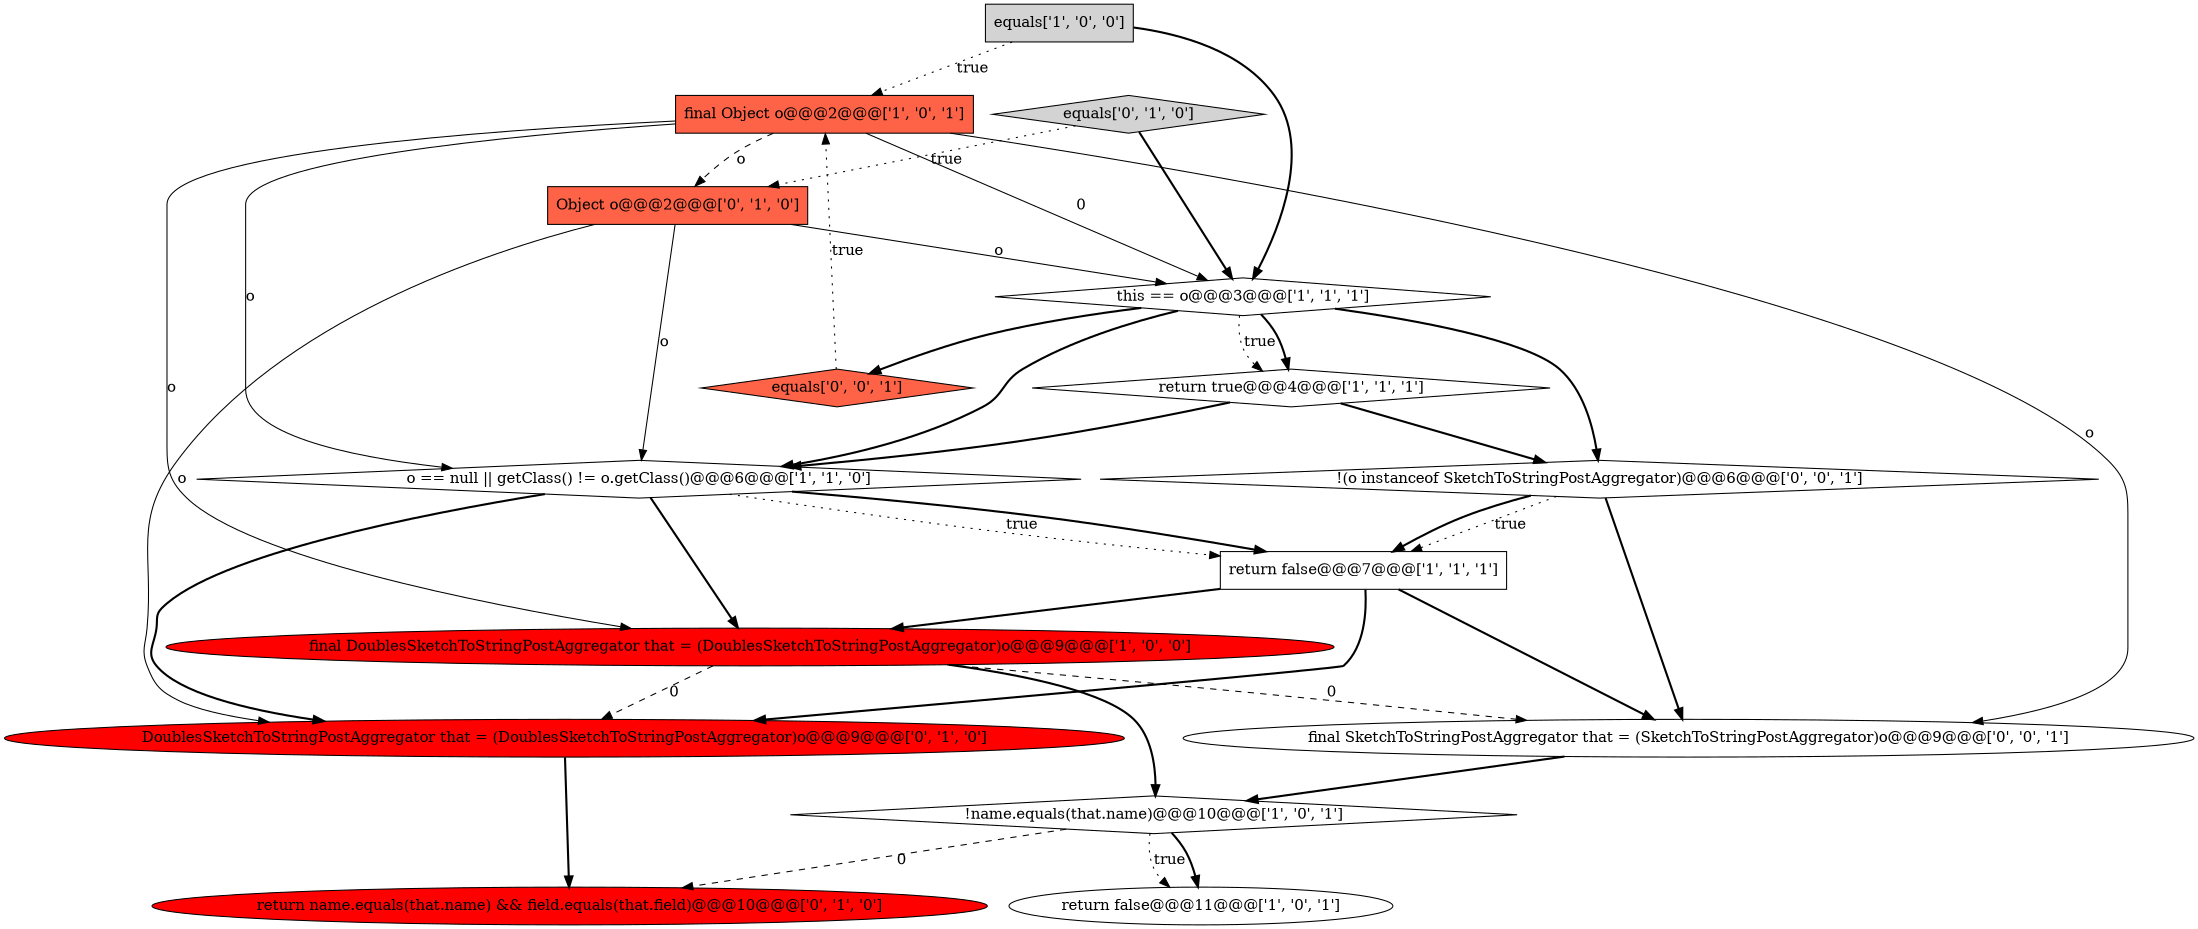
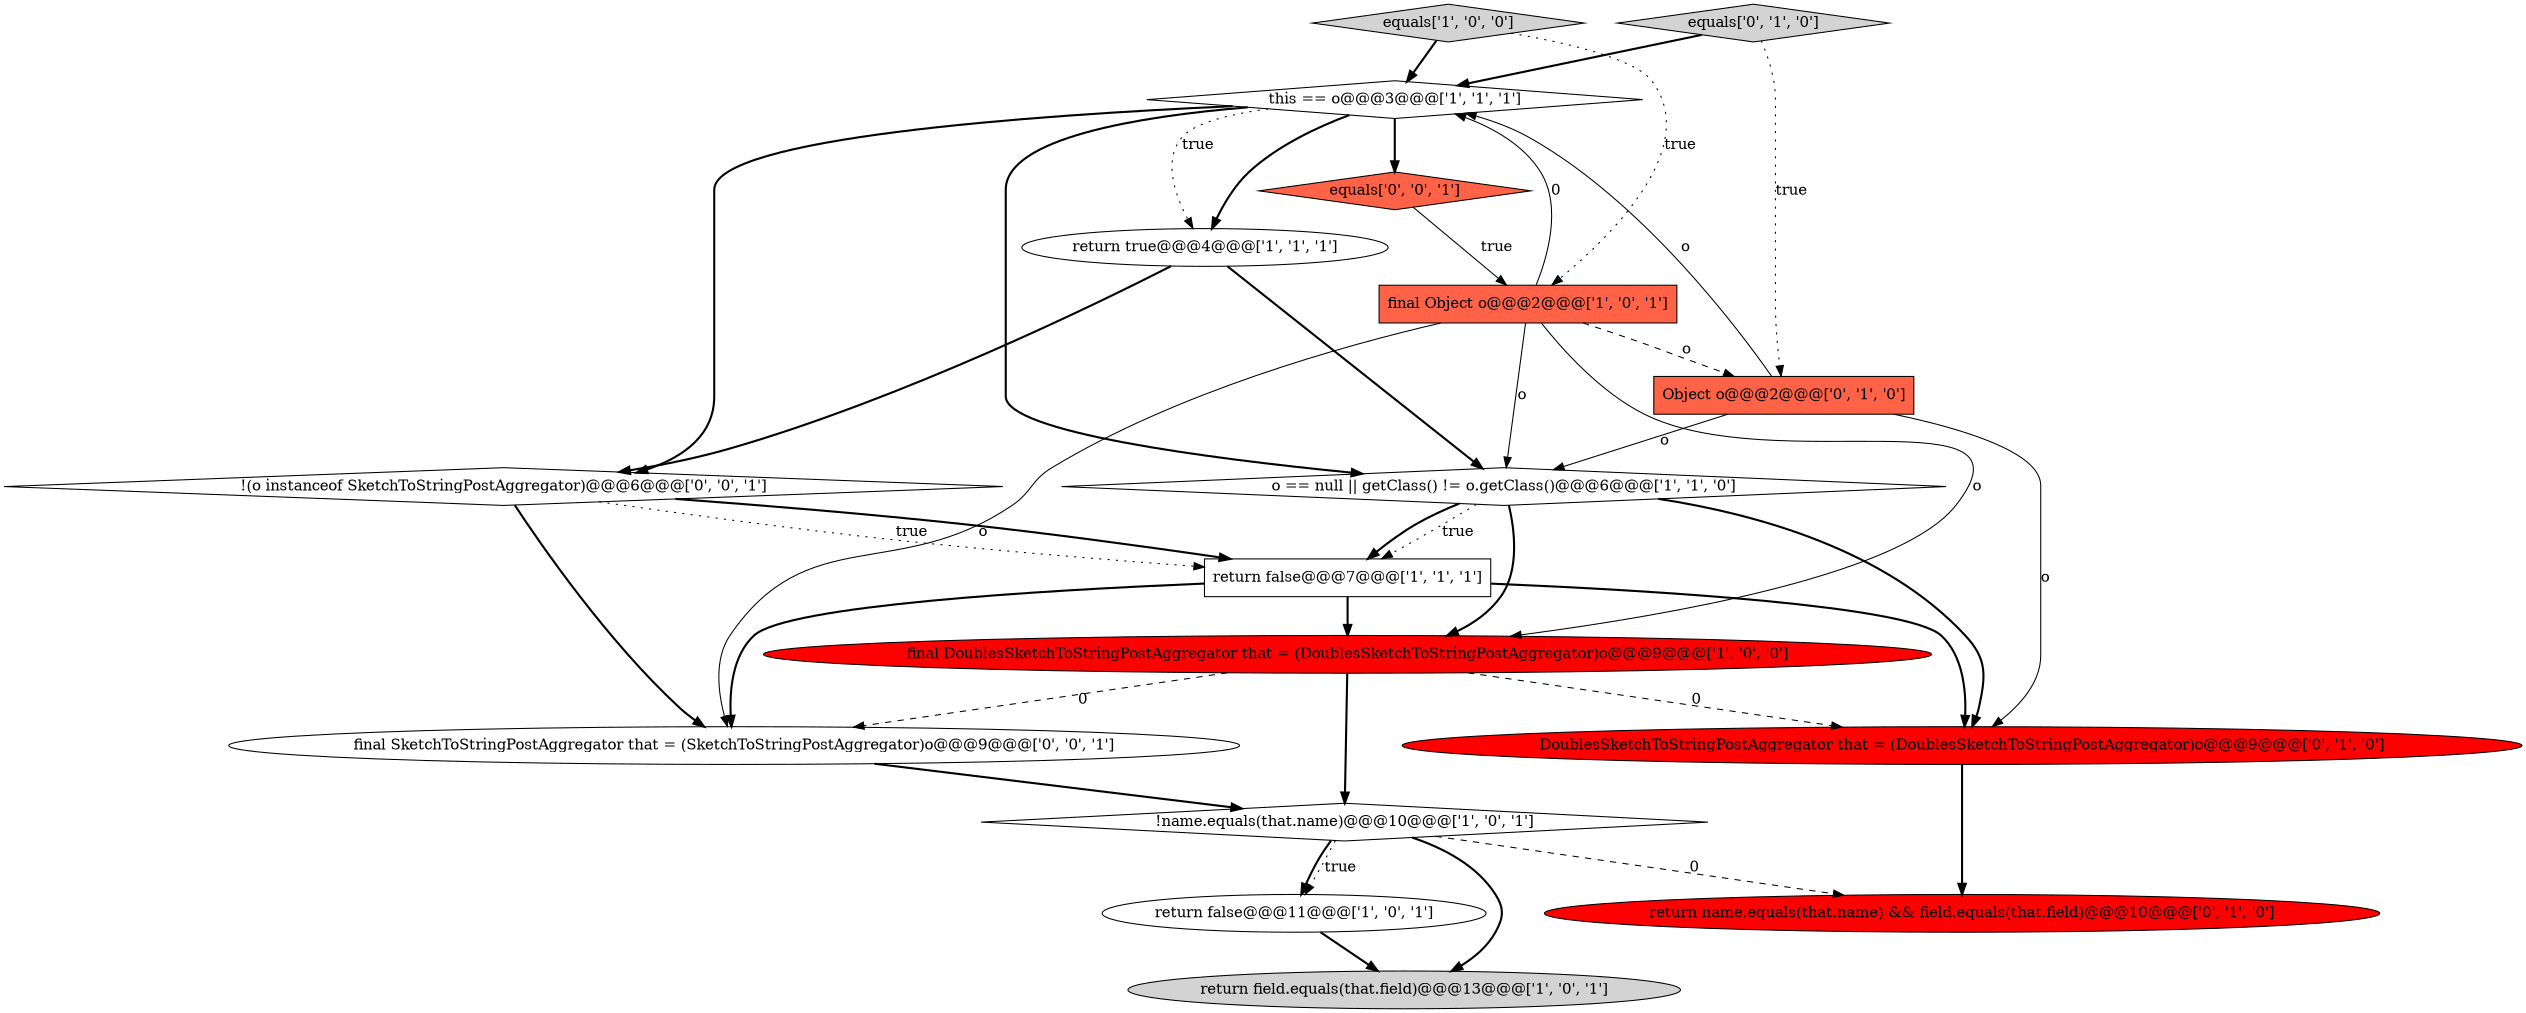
node "equals['1', '0', '0']": shape box -> diamond
edge "equals['0', '0', '1']" -> "final Object o@@@2@@@['1', '0', '1']": style dotted -> solid
node "return true@@@4@@@['1', '1', '1']": shape diamond -> ellipse
node "return field.equals(that.field)@@@13@@@['1', '0', '1']": added
